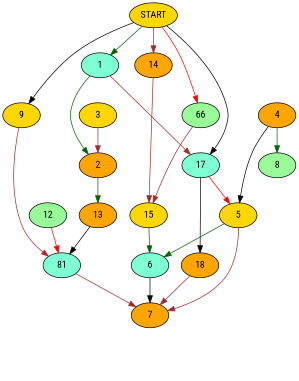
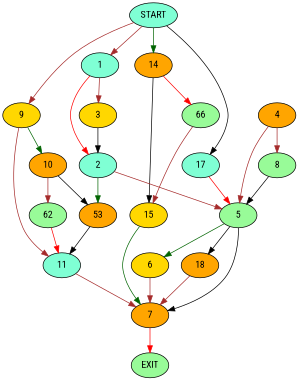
node "START": fillcolor gold -> aquamarine
edge "START" -> "14": color brown -> darkgreen
edge "START" -> "1": color darkgreen -> brown
edge "START" -> "9": color black -> brown
edge "START" -> "66": now "14" -> "66"
edge "1" -> "2": color darkgreen -> red
edge "1" -> "17": now "1" -> "3"
edge "3" -> "2": color brown -> black
edge "14" -> "15": color brown -> black
edge "4" -> "8": color darkgreen -> brown
edge "4" -> "5": color black -> brown
node "10": added
node "2": fillcolor orange -> aquamarine
edge "8" -> "5": added
edge "2" -> "5": added
edge "17" -> "18": now "5" -> "18"
node "12": label "12" -> "62"
node "13": label "13" -> "53"
node "5": fillcolor gold -> palegreen
edge "15" -> "6": now "15" -> "7"
node "81": label "81" -> "11"
node "6": fillcolor aquamarine -> gold
edge "5" -> "7": color brown -> black
edge "6" -> "7": color black -> brown
node "EXIT": added
